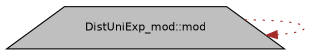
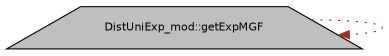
node "DistUniExp_mod::mod": label "DistUniExp_mod::mod" -> "DistUniExp_mod::getExpMGF"
